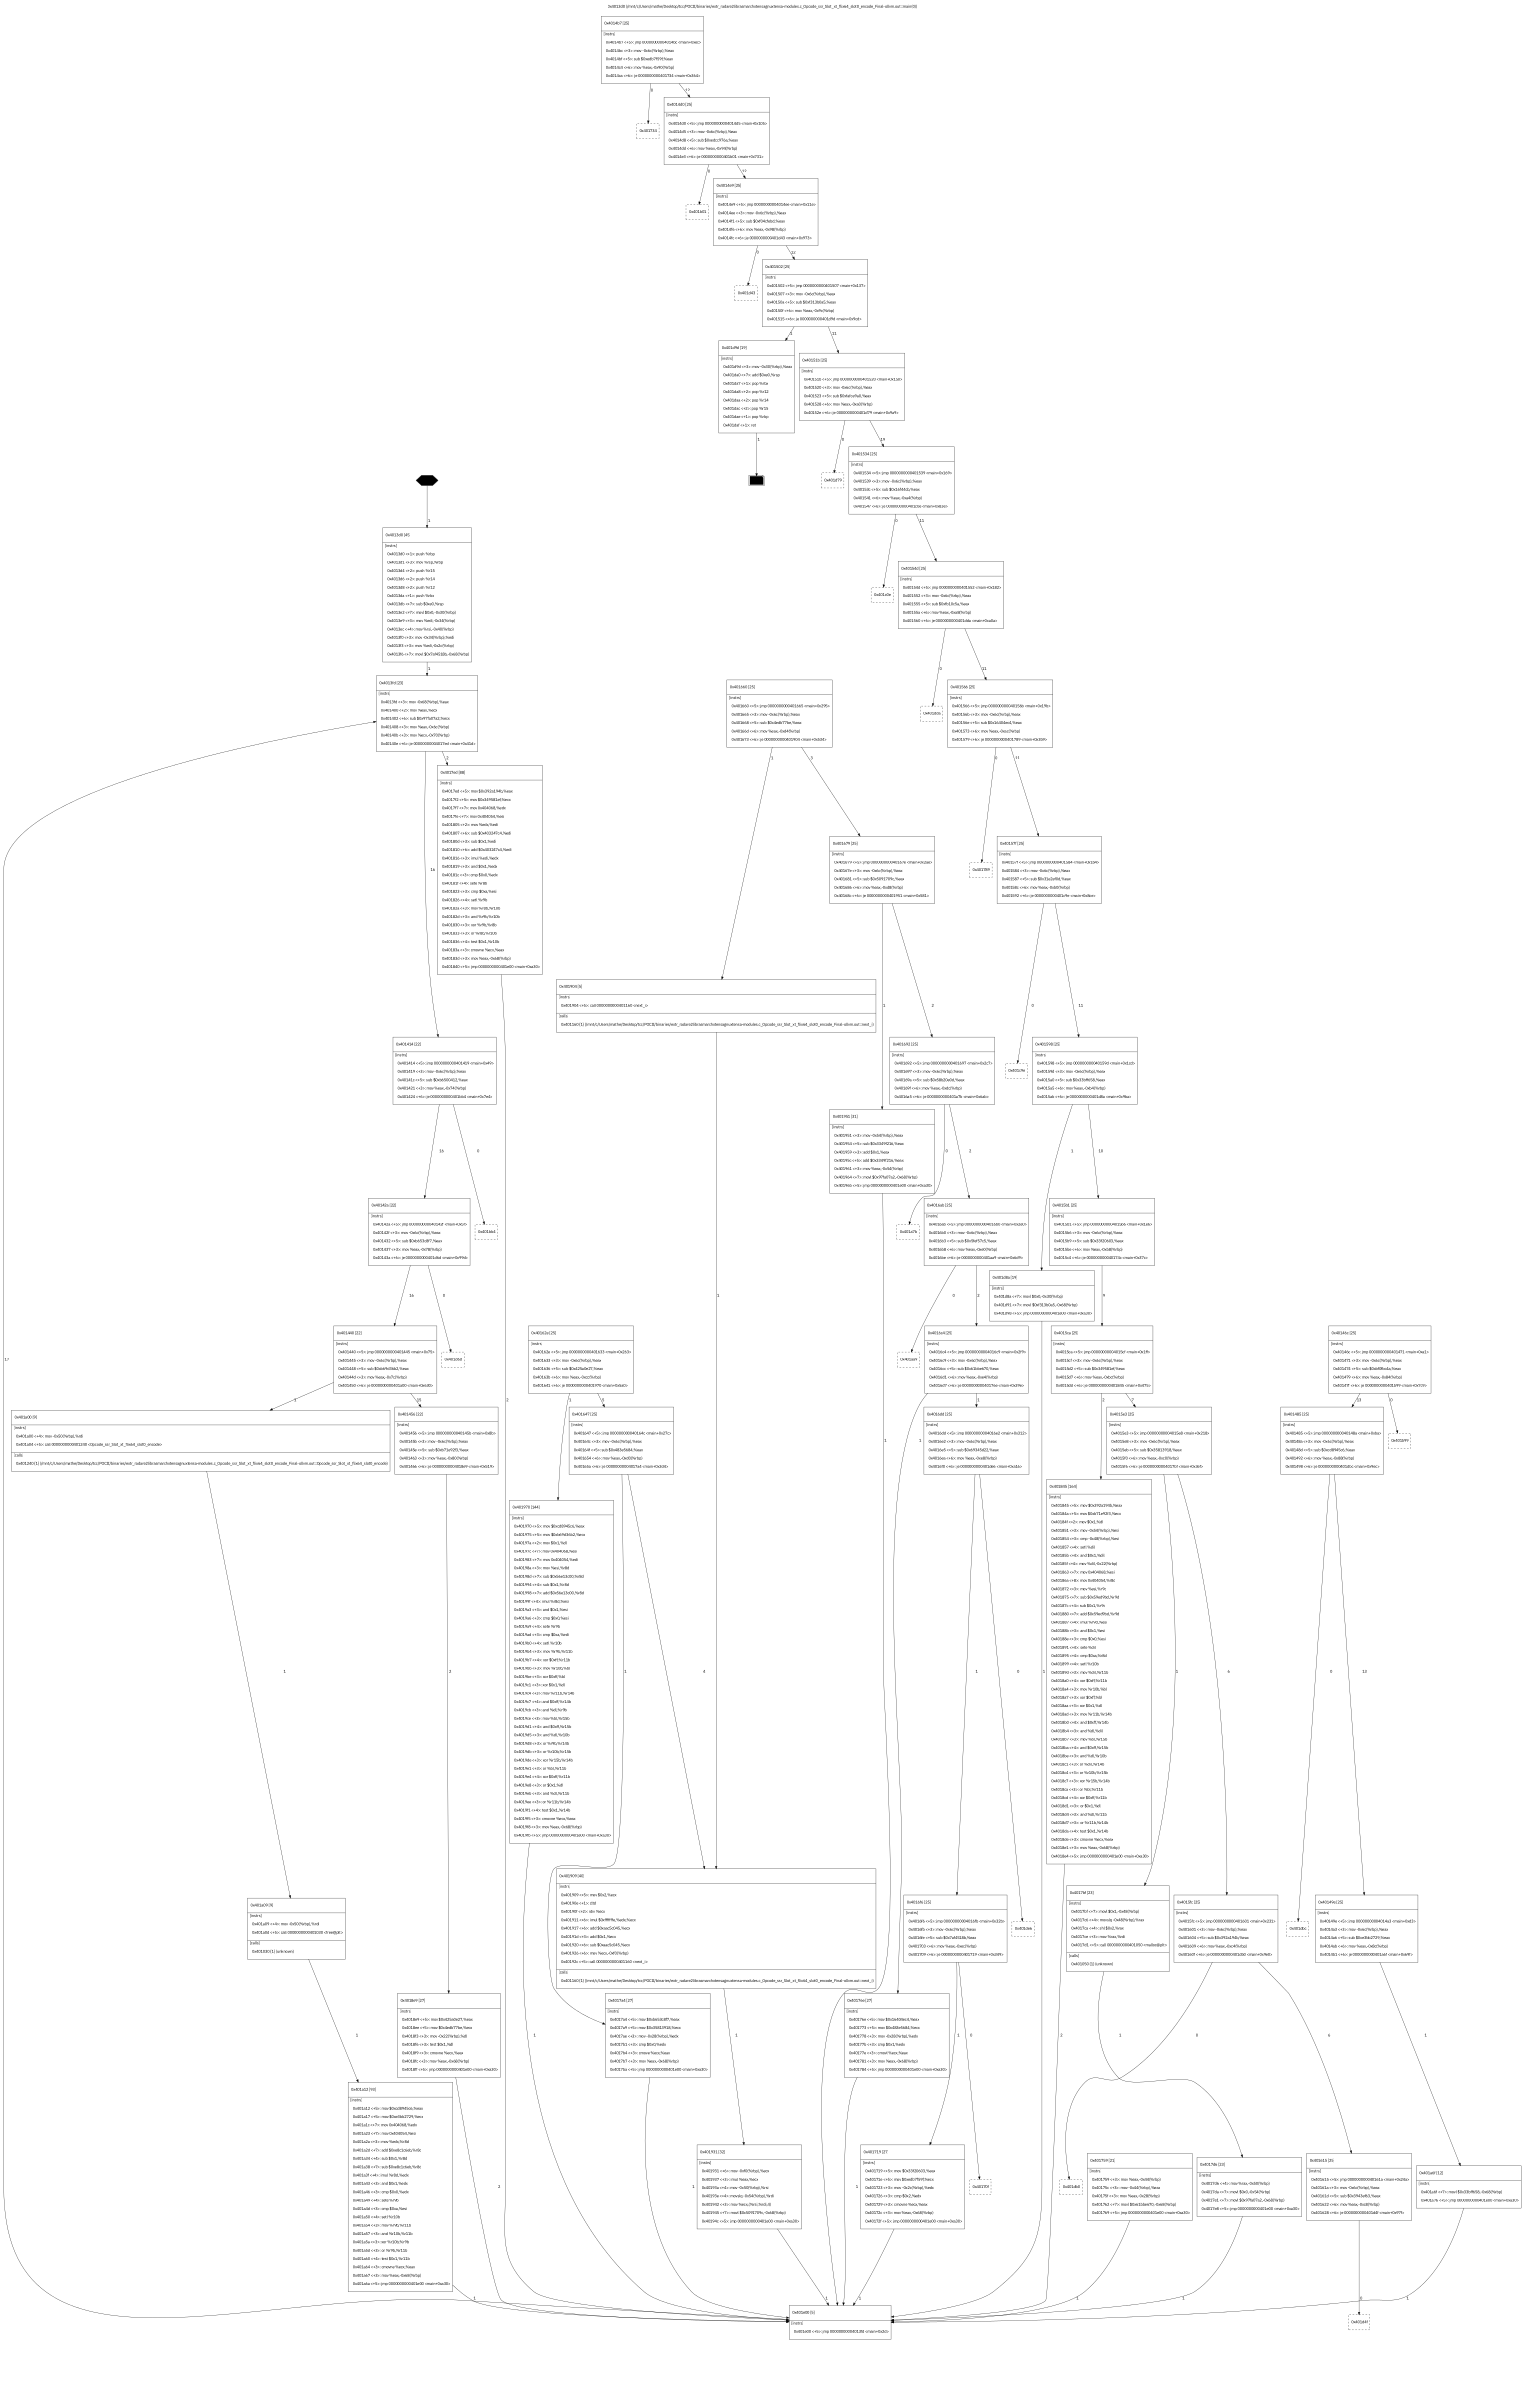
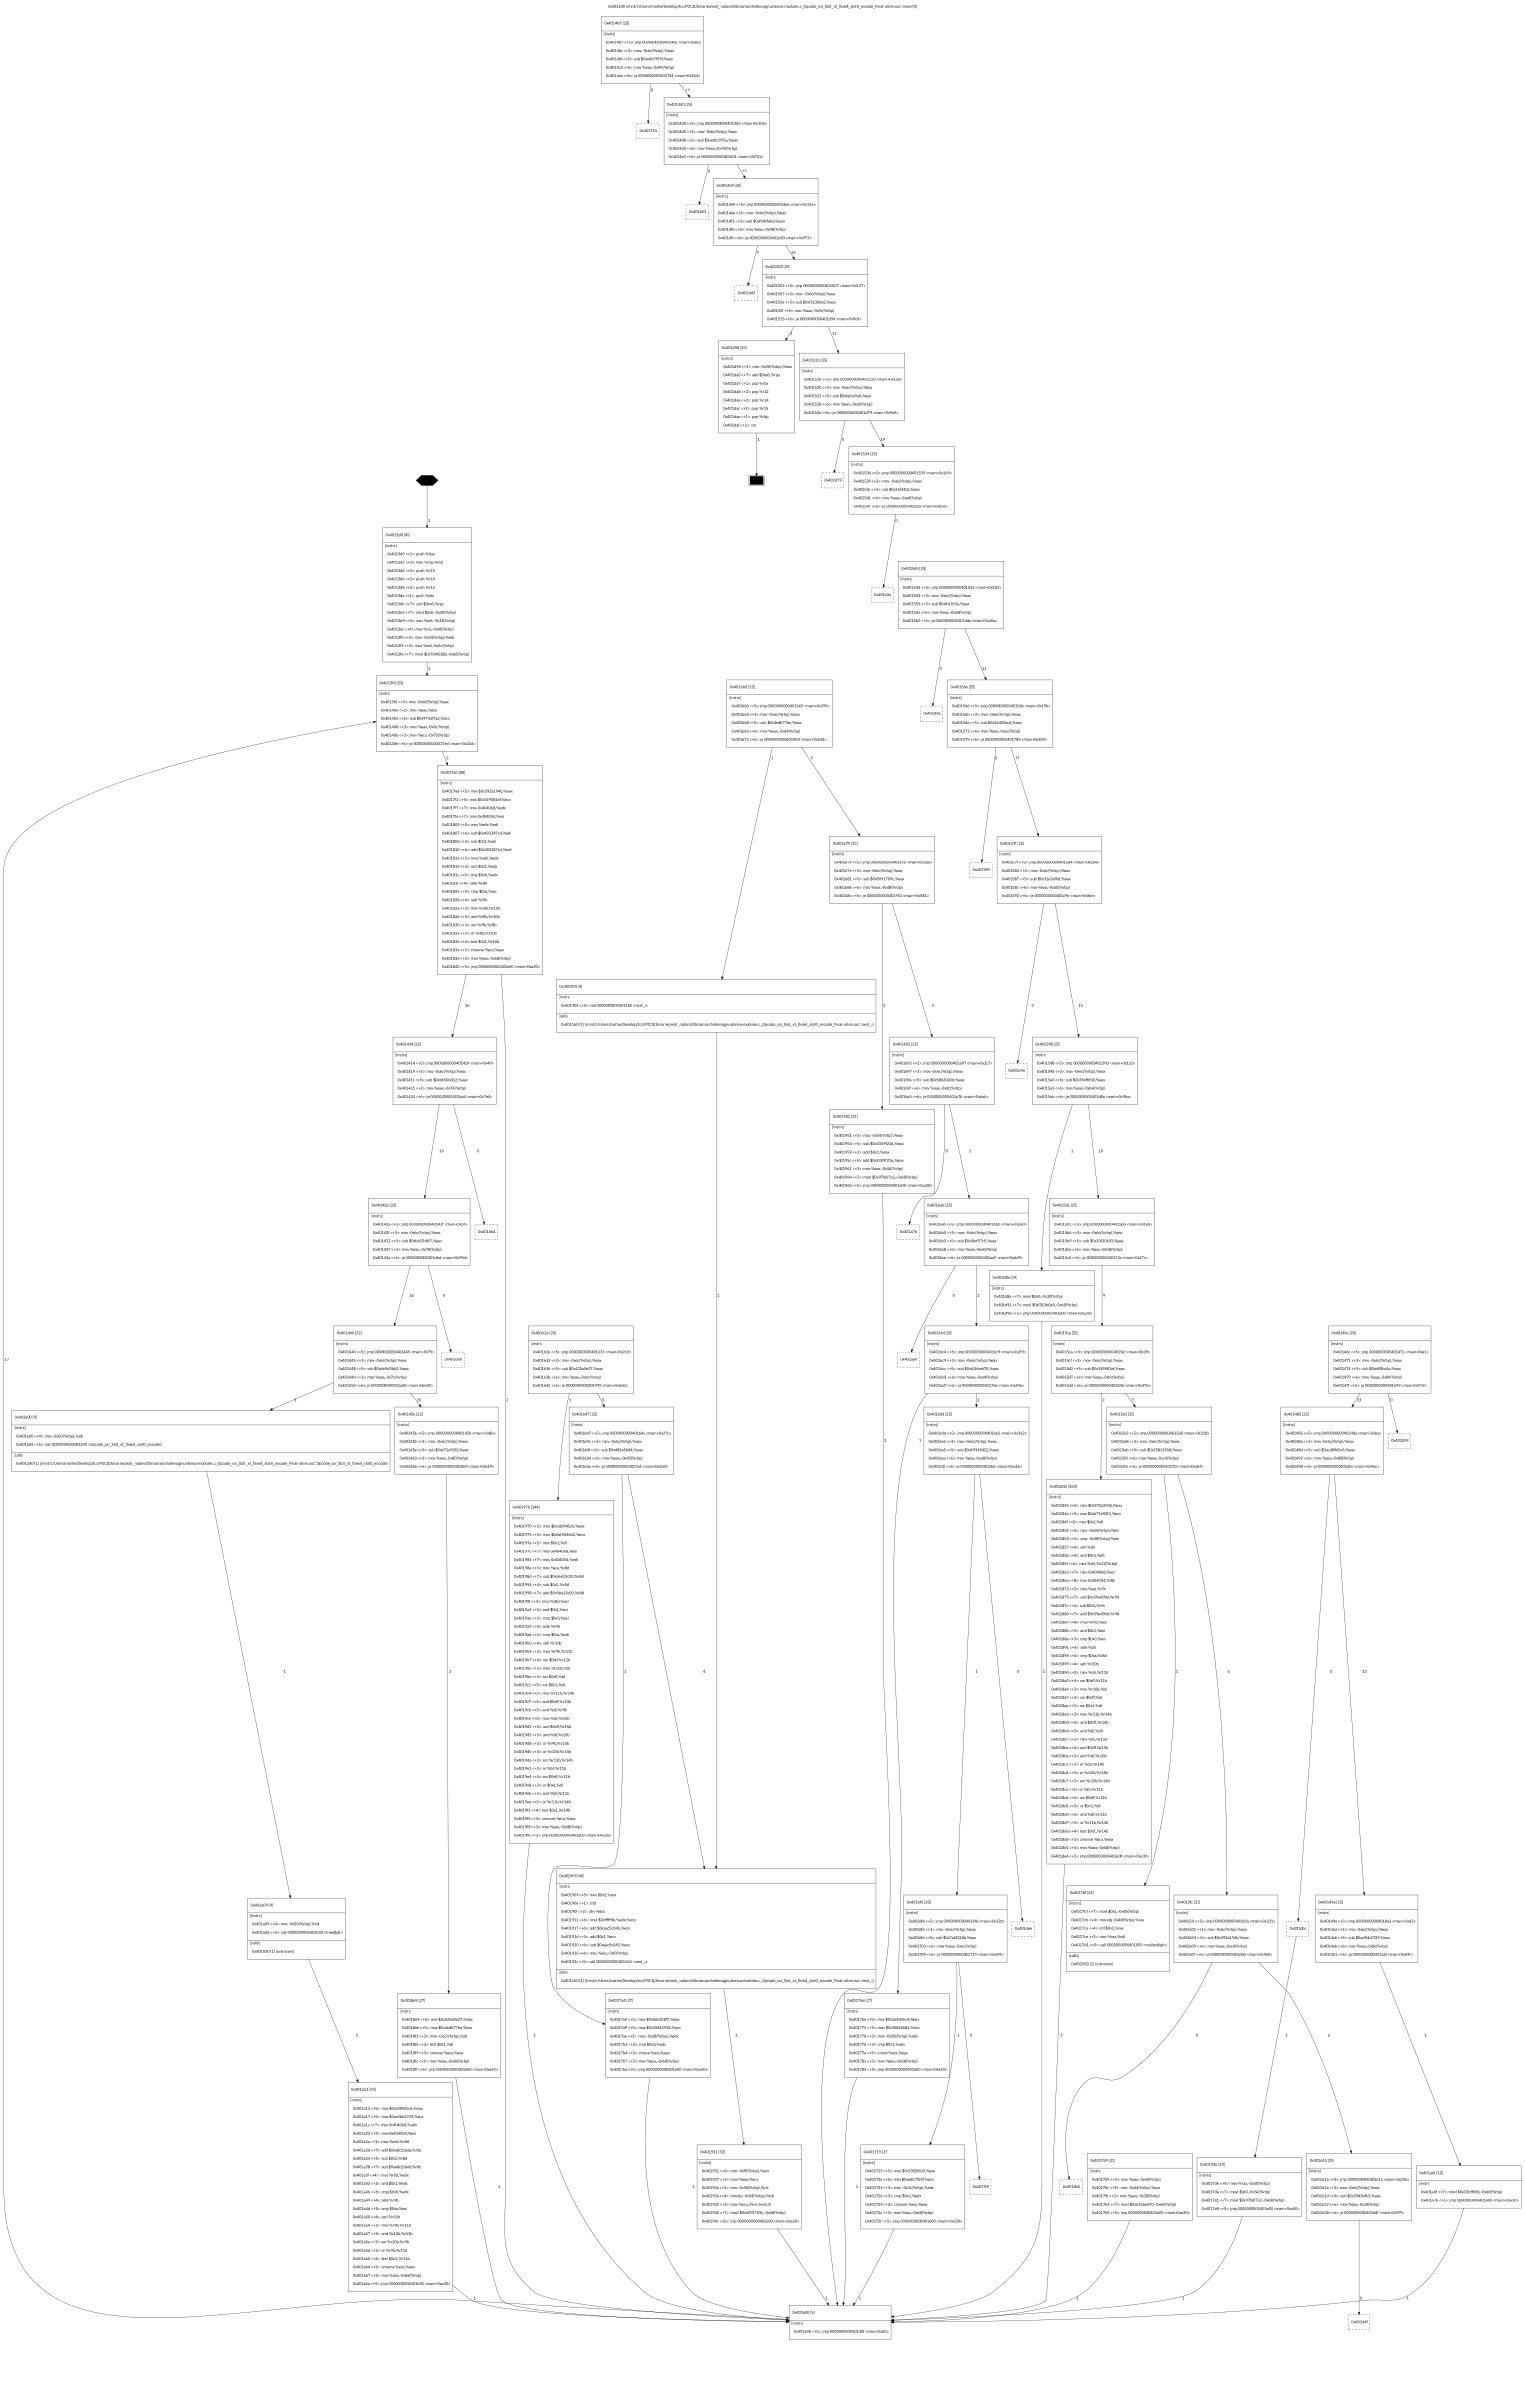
edge "0x401534 [25]" -> "0x40154d [25]": removed, label "11"
edge "0x4013fd [23]" -> "0x401414 [22]": now "0x4017ed [88]" -> "0x401414 [22]"
edge "0x4017bf [23]" -> "0x4017d6 [23]": now "0x401dbc" -> "0x4017d6 [23]"
